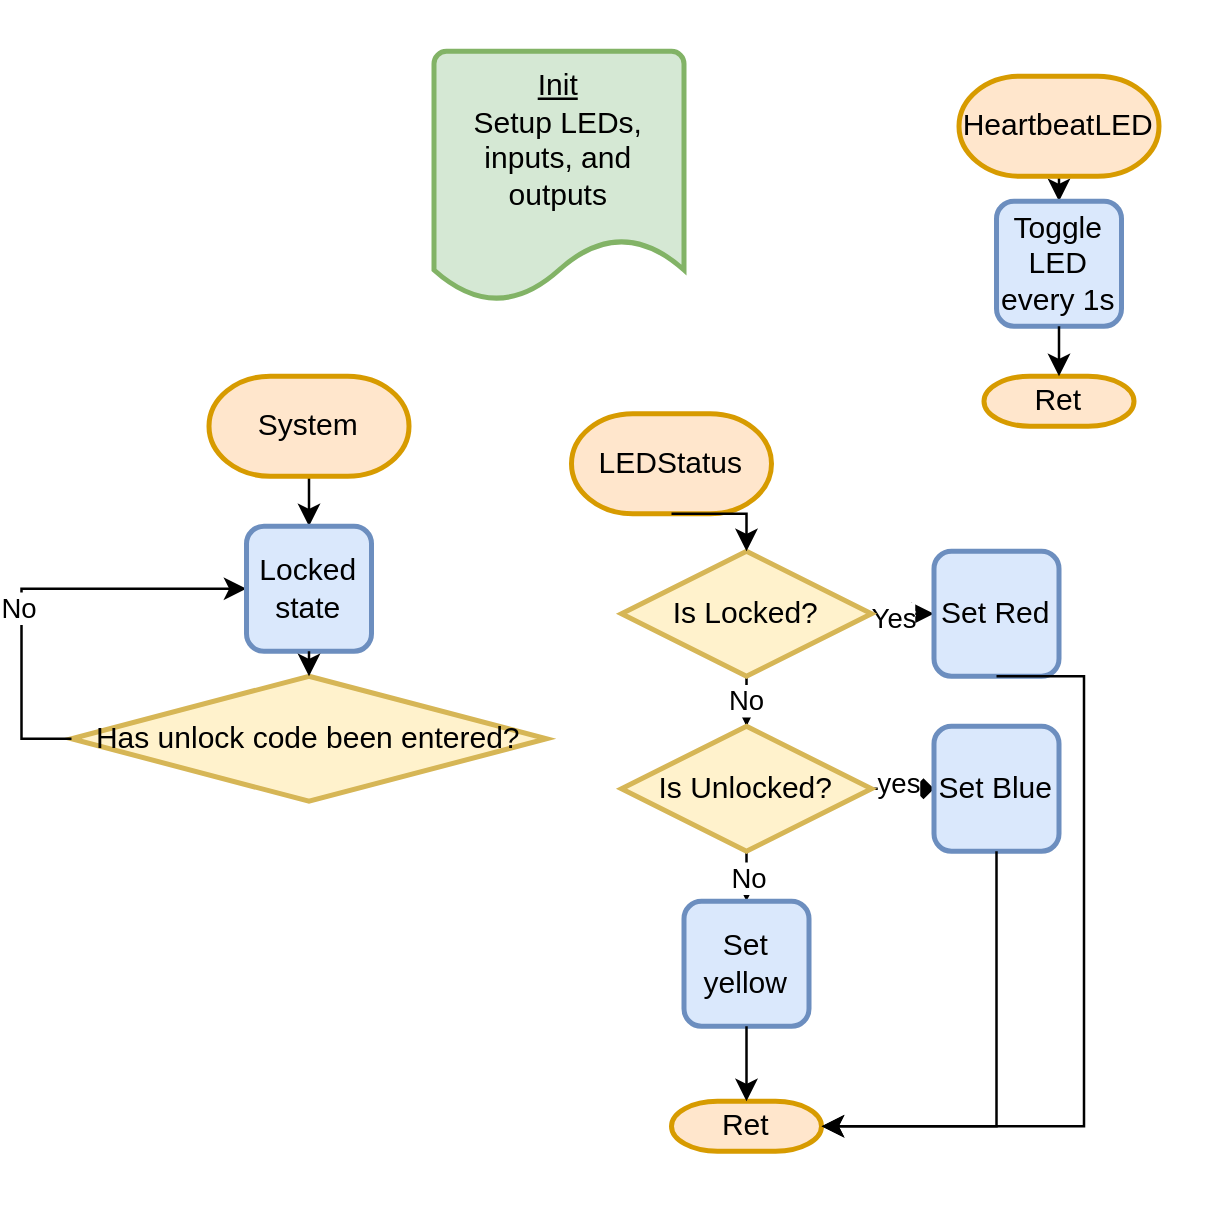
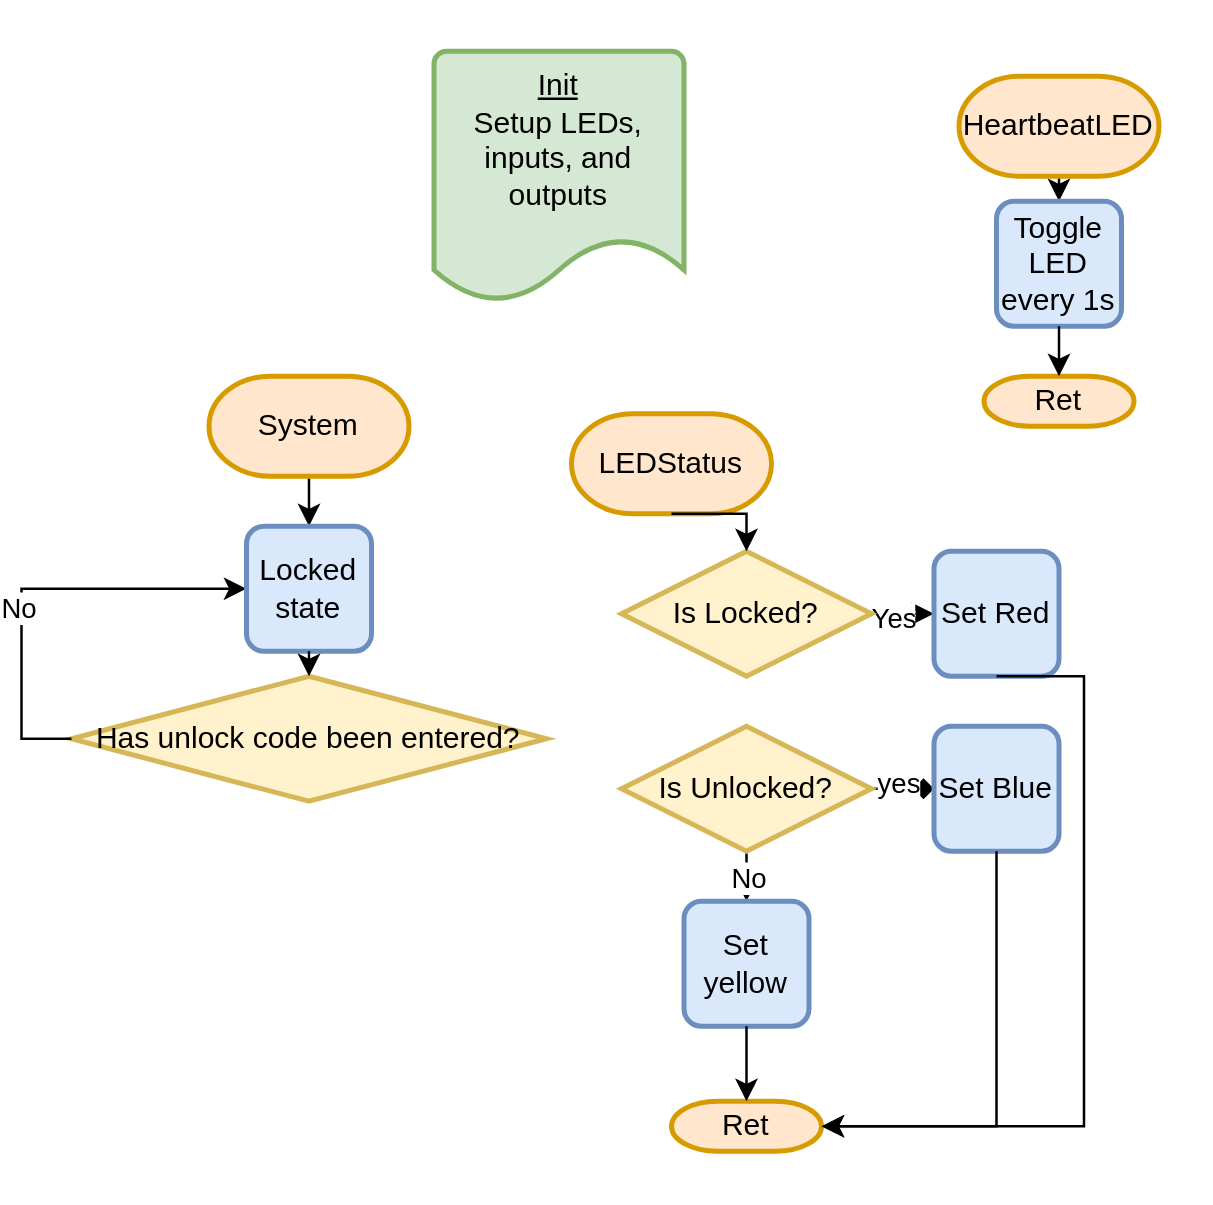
edge "Is Locked?" -> "Is Unlocked?": removed, label "No"
